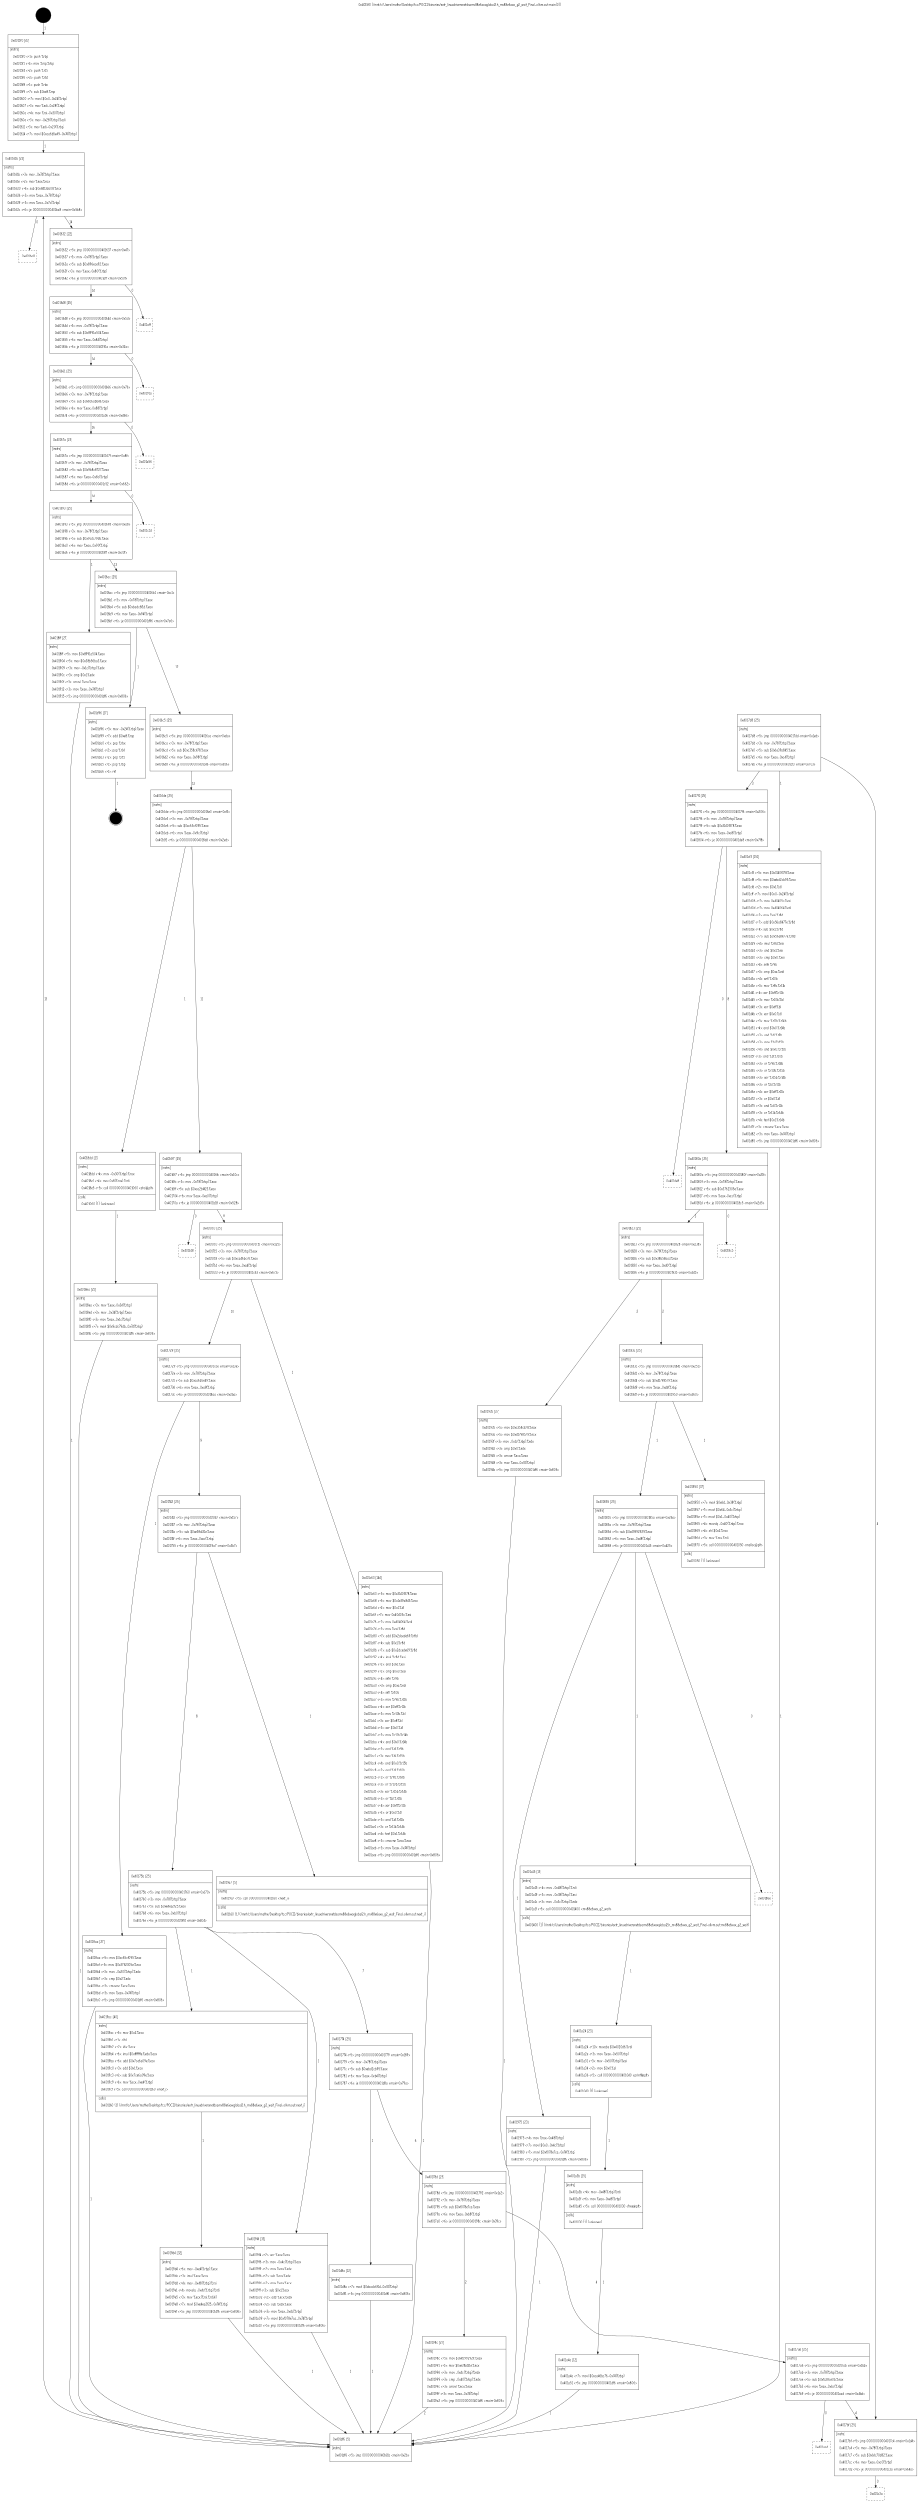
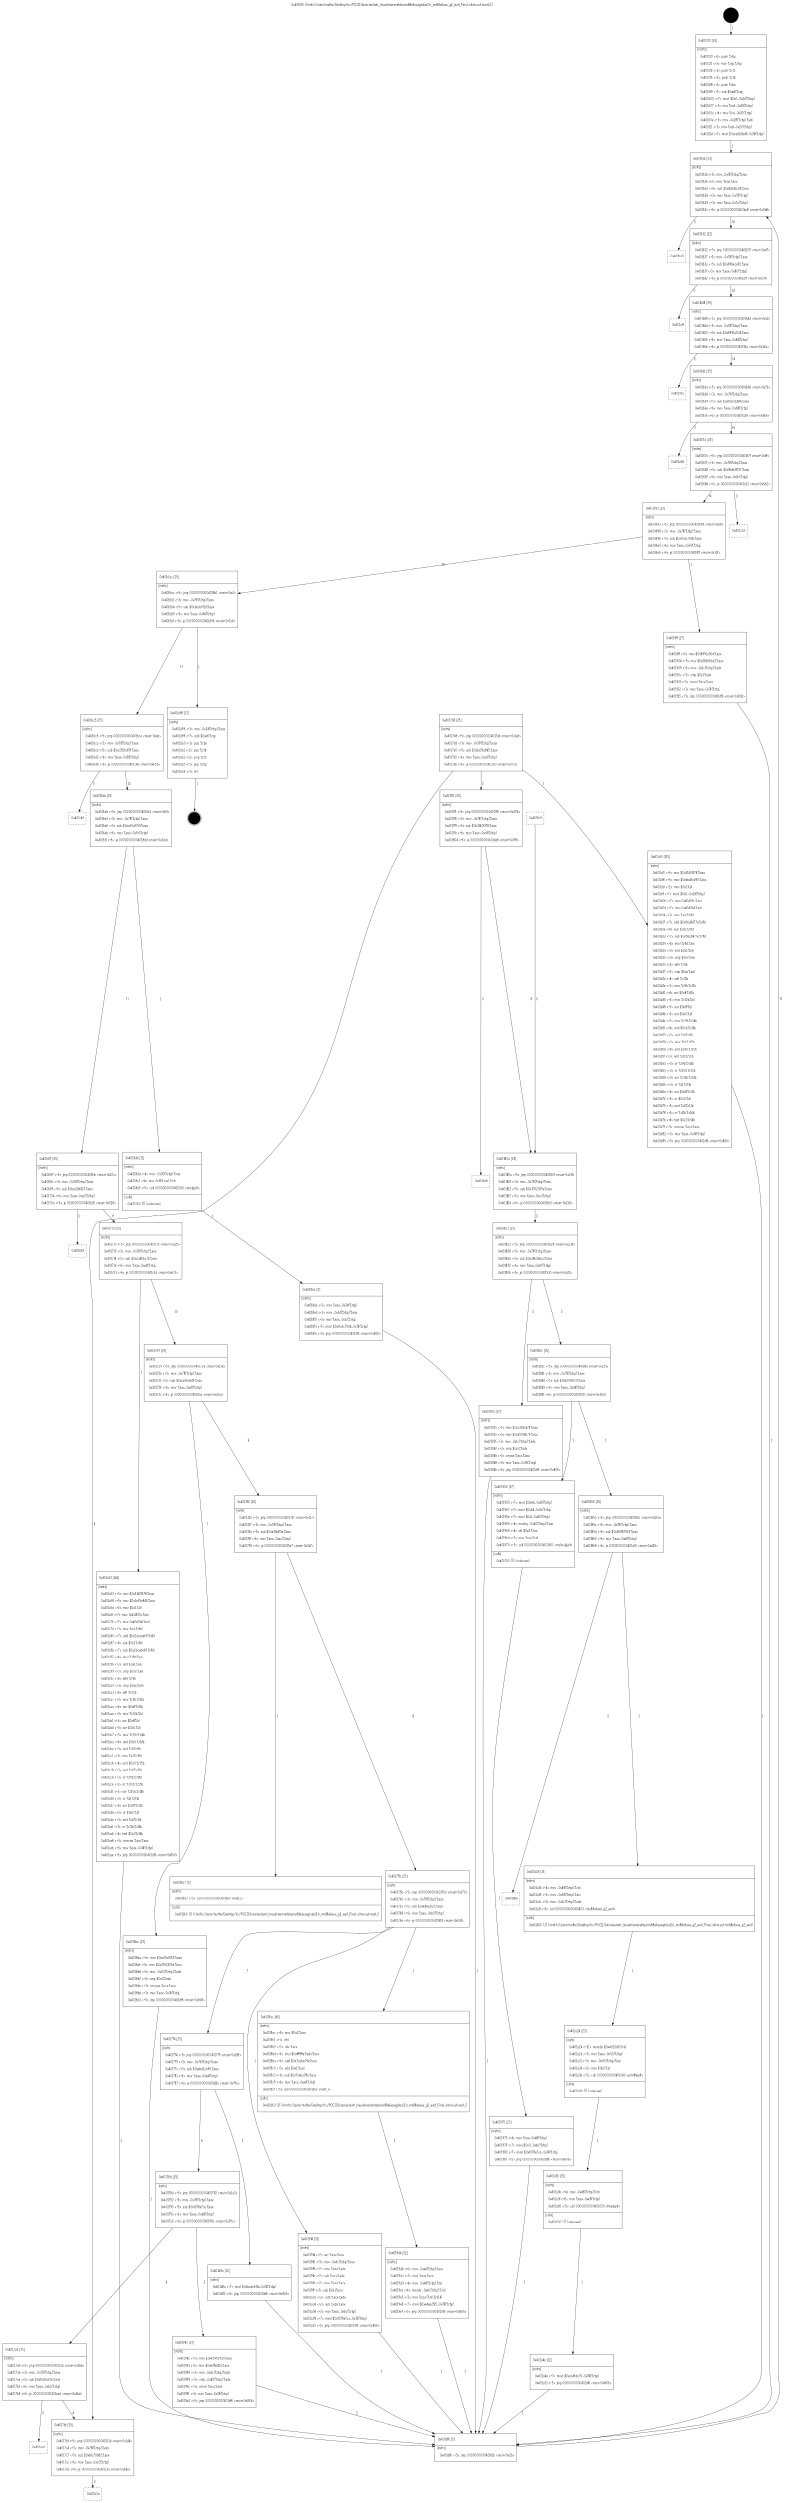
node "0x401c46": added
edge "0x40180a [25]" -> "0x4018c5": reversed
edge "0x401855 [25]" -> "0x401975 [23]": now "0x401950 [37]" -> "0x401975 [23]"
